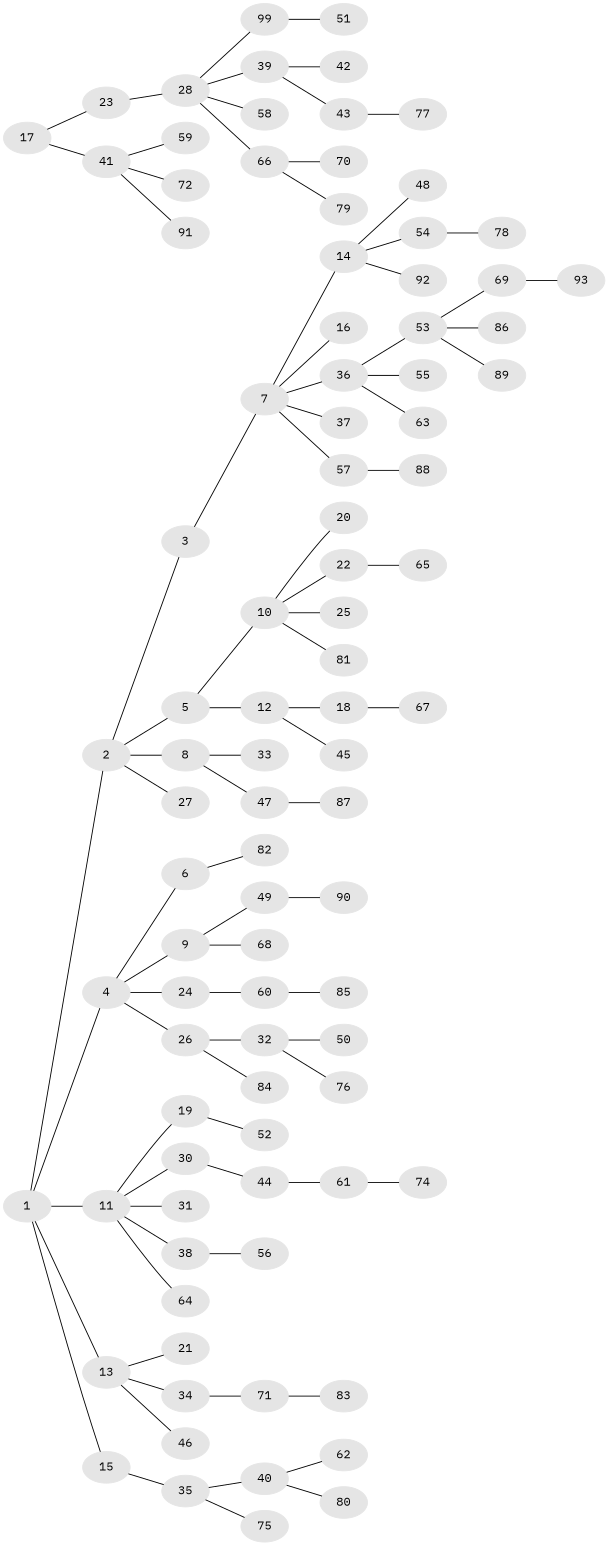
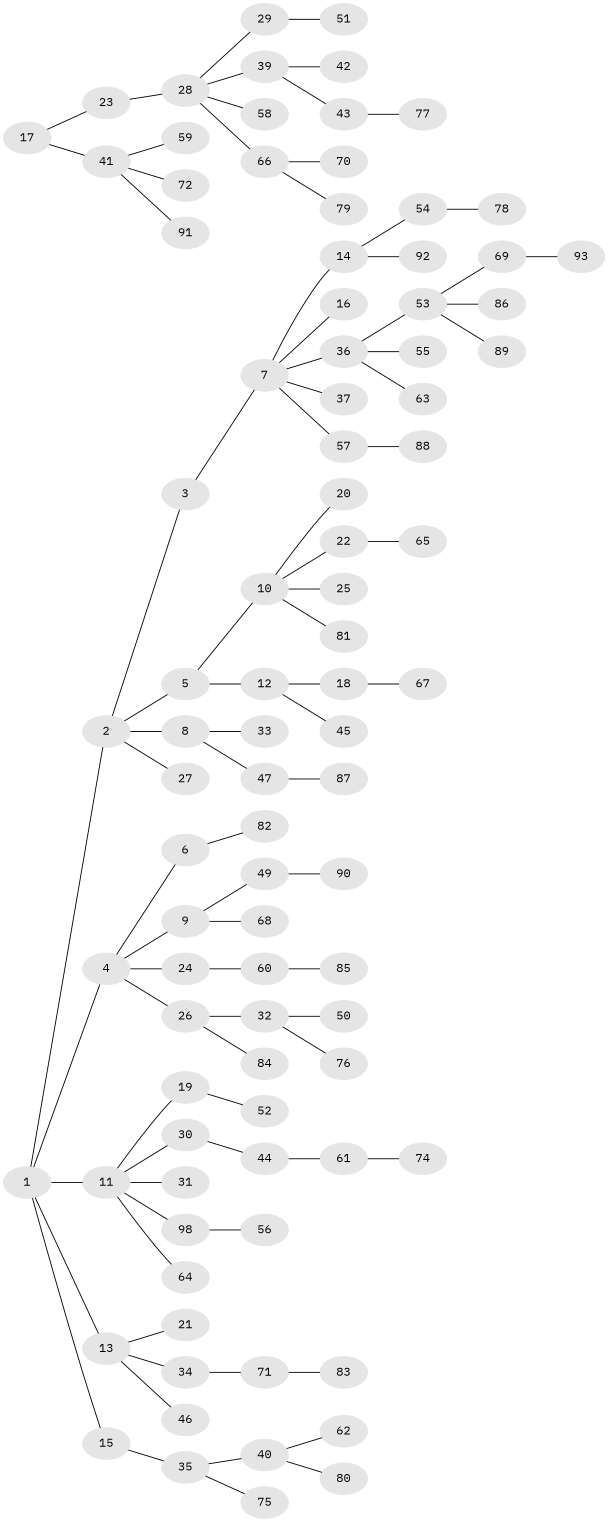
node "99": label "99" -> "29"
node "48": removed
node "38": label "38" -> "98"
